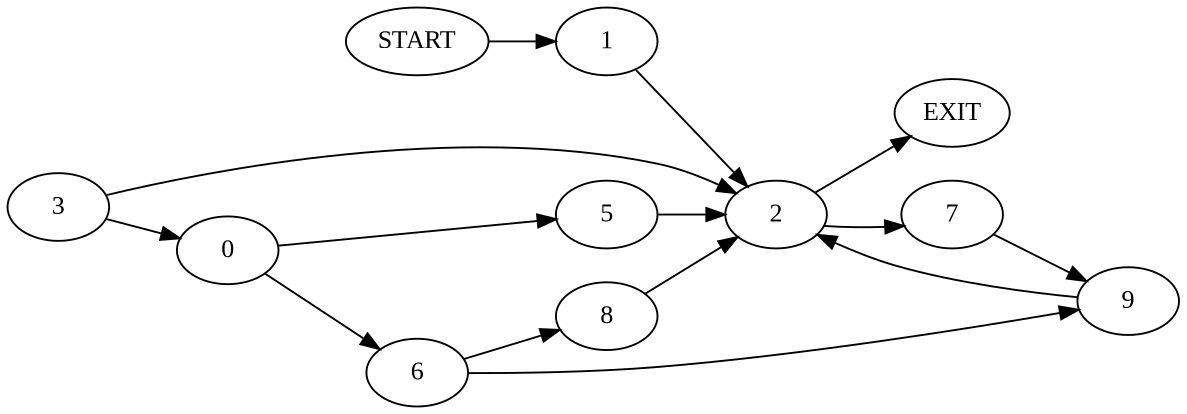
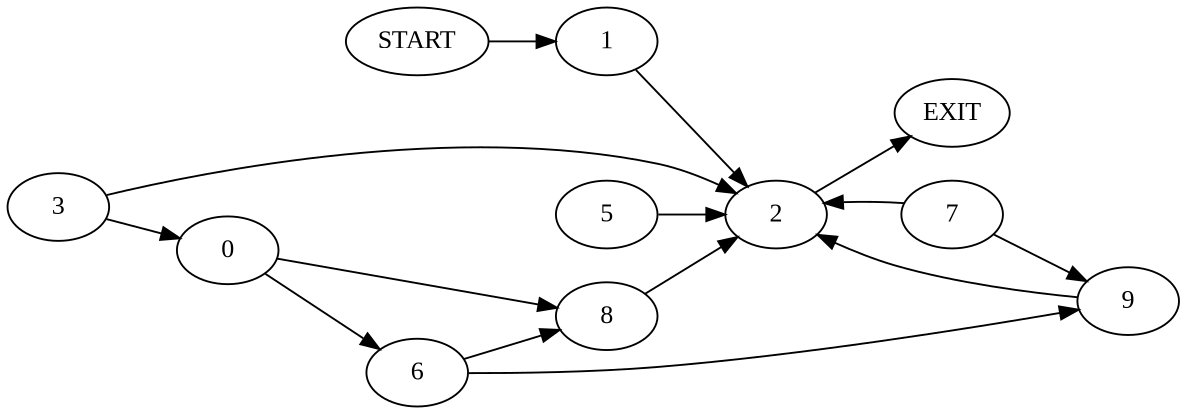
edge "2" -> "7": reversed
edge "0" -> "5": now "0" -> "8"
